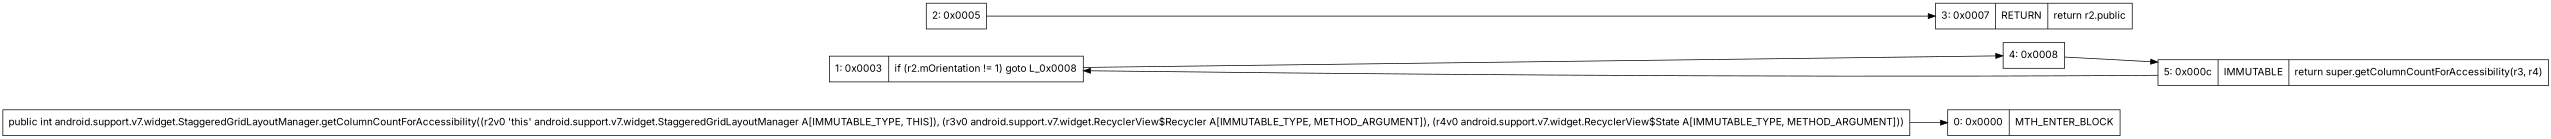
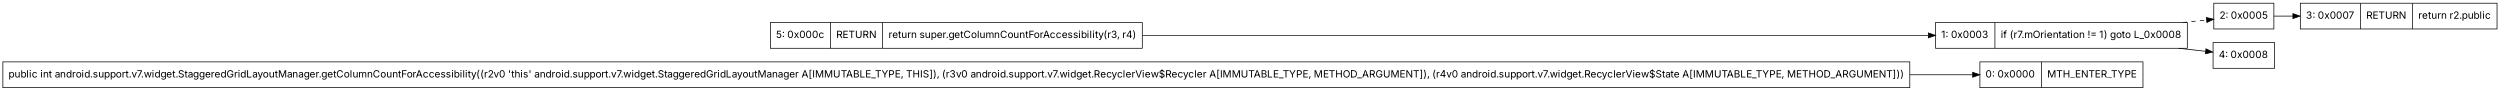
edge "1: 0x0003" -> "2: 0x0005": added
edge "4: 0x0008" -> "5: 0x000c": removed
node "1: 0x0003": text "if (r2.mOrientation != 1) goto L_0x0008" -> "if (r7.mOrientation != 1) goto L_0x0008"
node "5: 0x000c": text "IMMUTABLE" -> "RETURN"
node "0: 0x0000": text "MTH_ENTER_BLOCK" -> "MTH_ENTER_TYPE"
